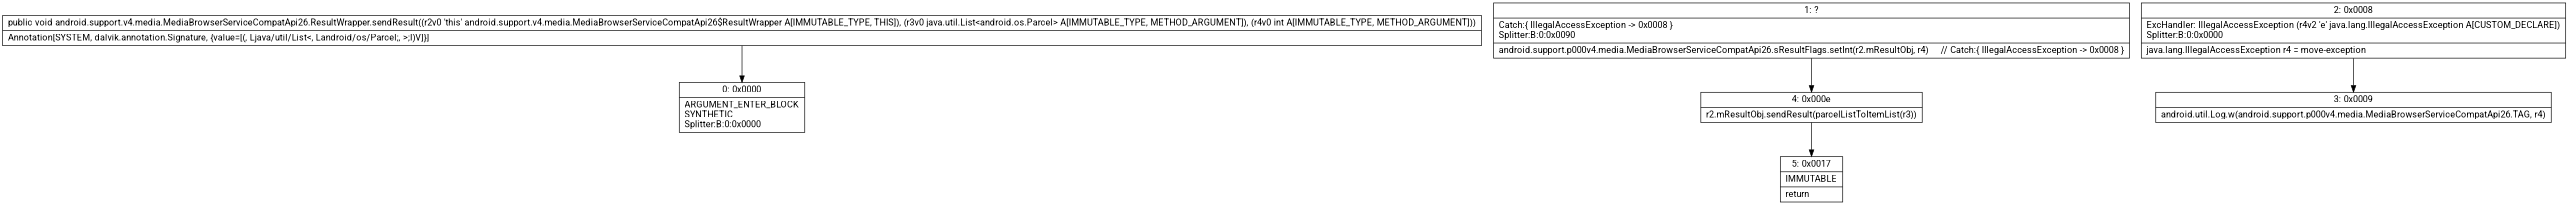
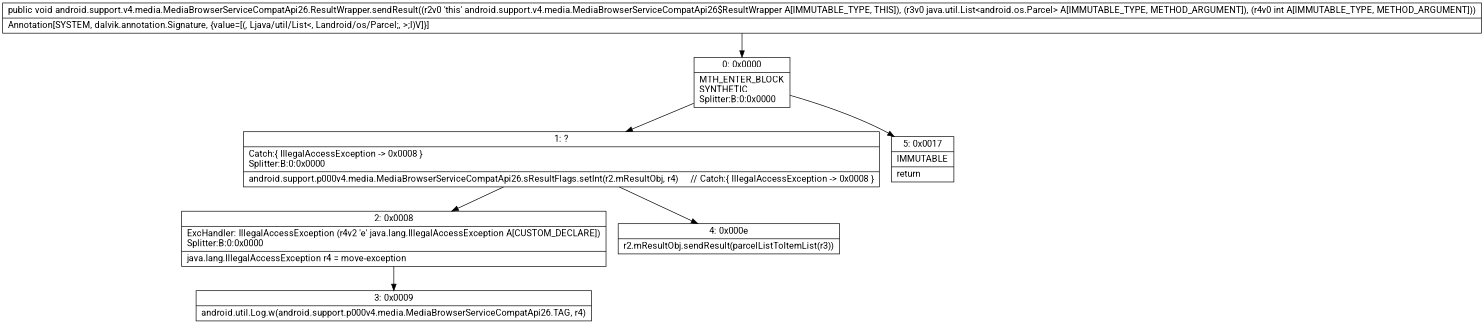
node "1: ?": text "Splitter:B:0:0x0090" -> "Splitter:B:0:0x0000"
node "0: 0x0000": text "ARGUMENT_ENTER_BLOCK" -> "MTH_ENTER_BLOCK"
edge "0: 0x0000" -> "1: ?": added
edge "4: 0x000e" -> "5: 0x0017": now "0: 0x0000" -> "5: 0x0017"
edge "1: ?" -> "2: 0x0008": added
